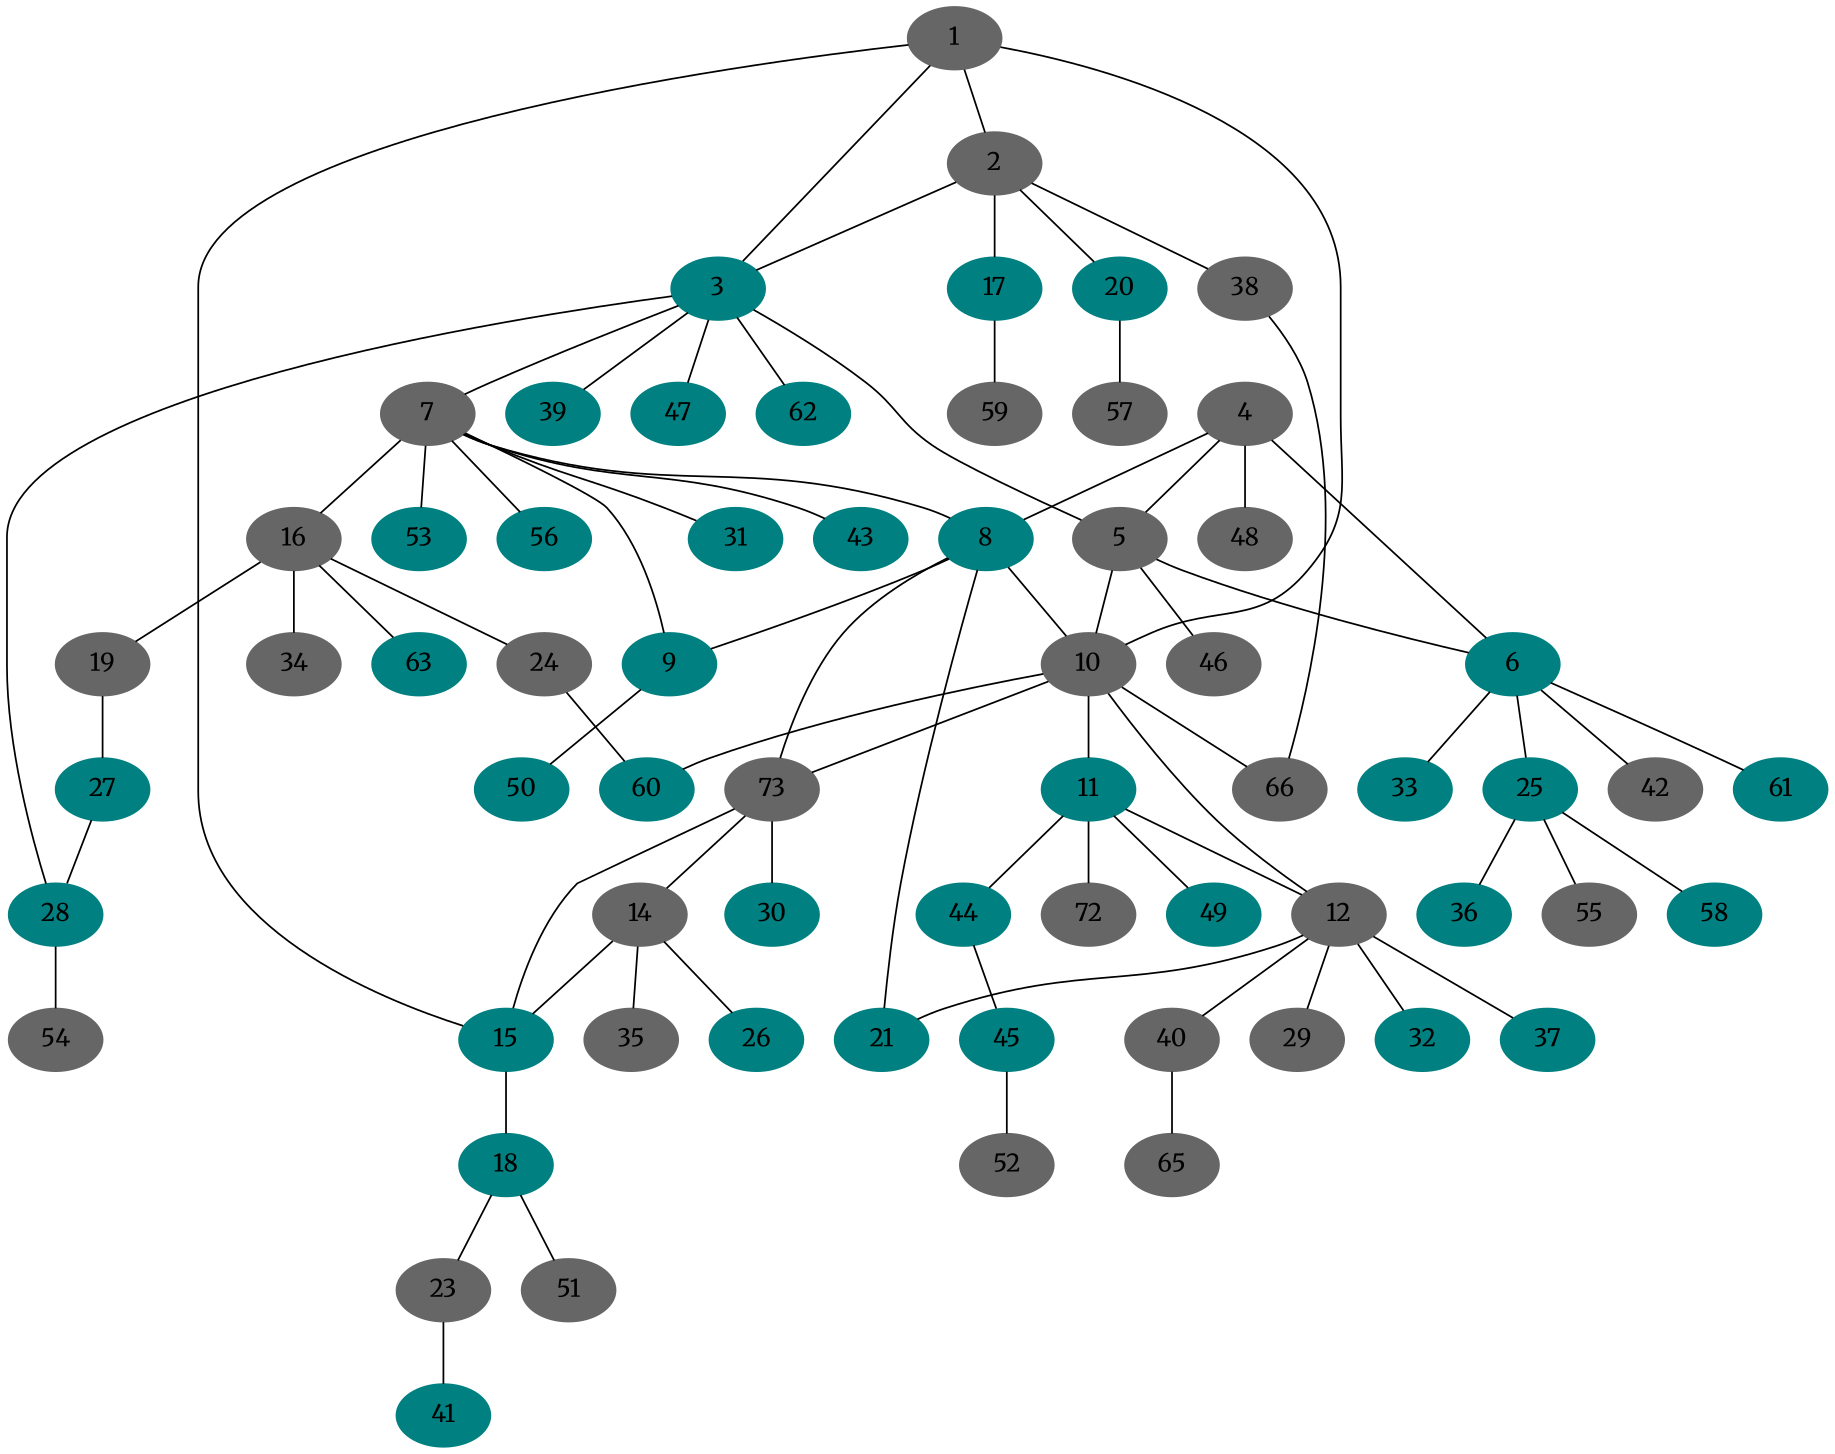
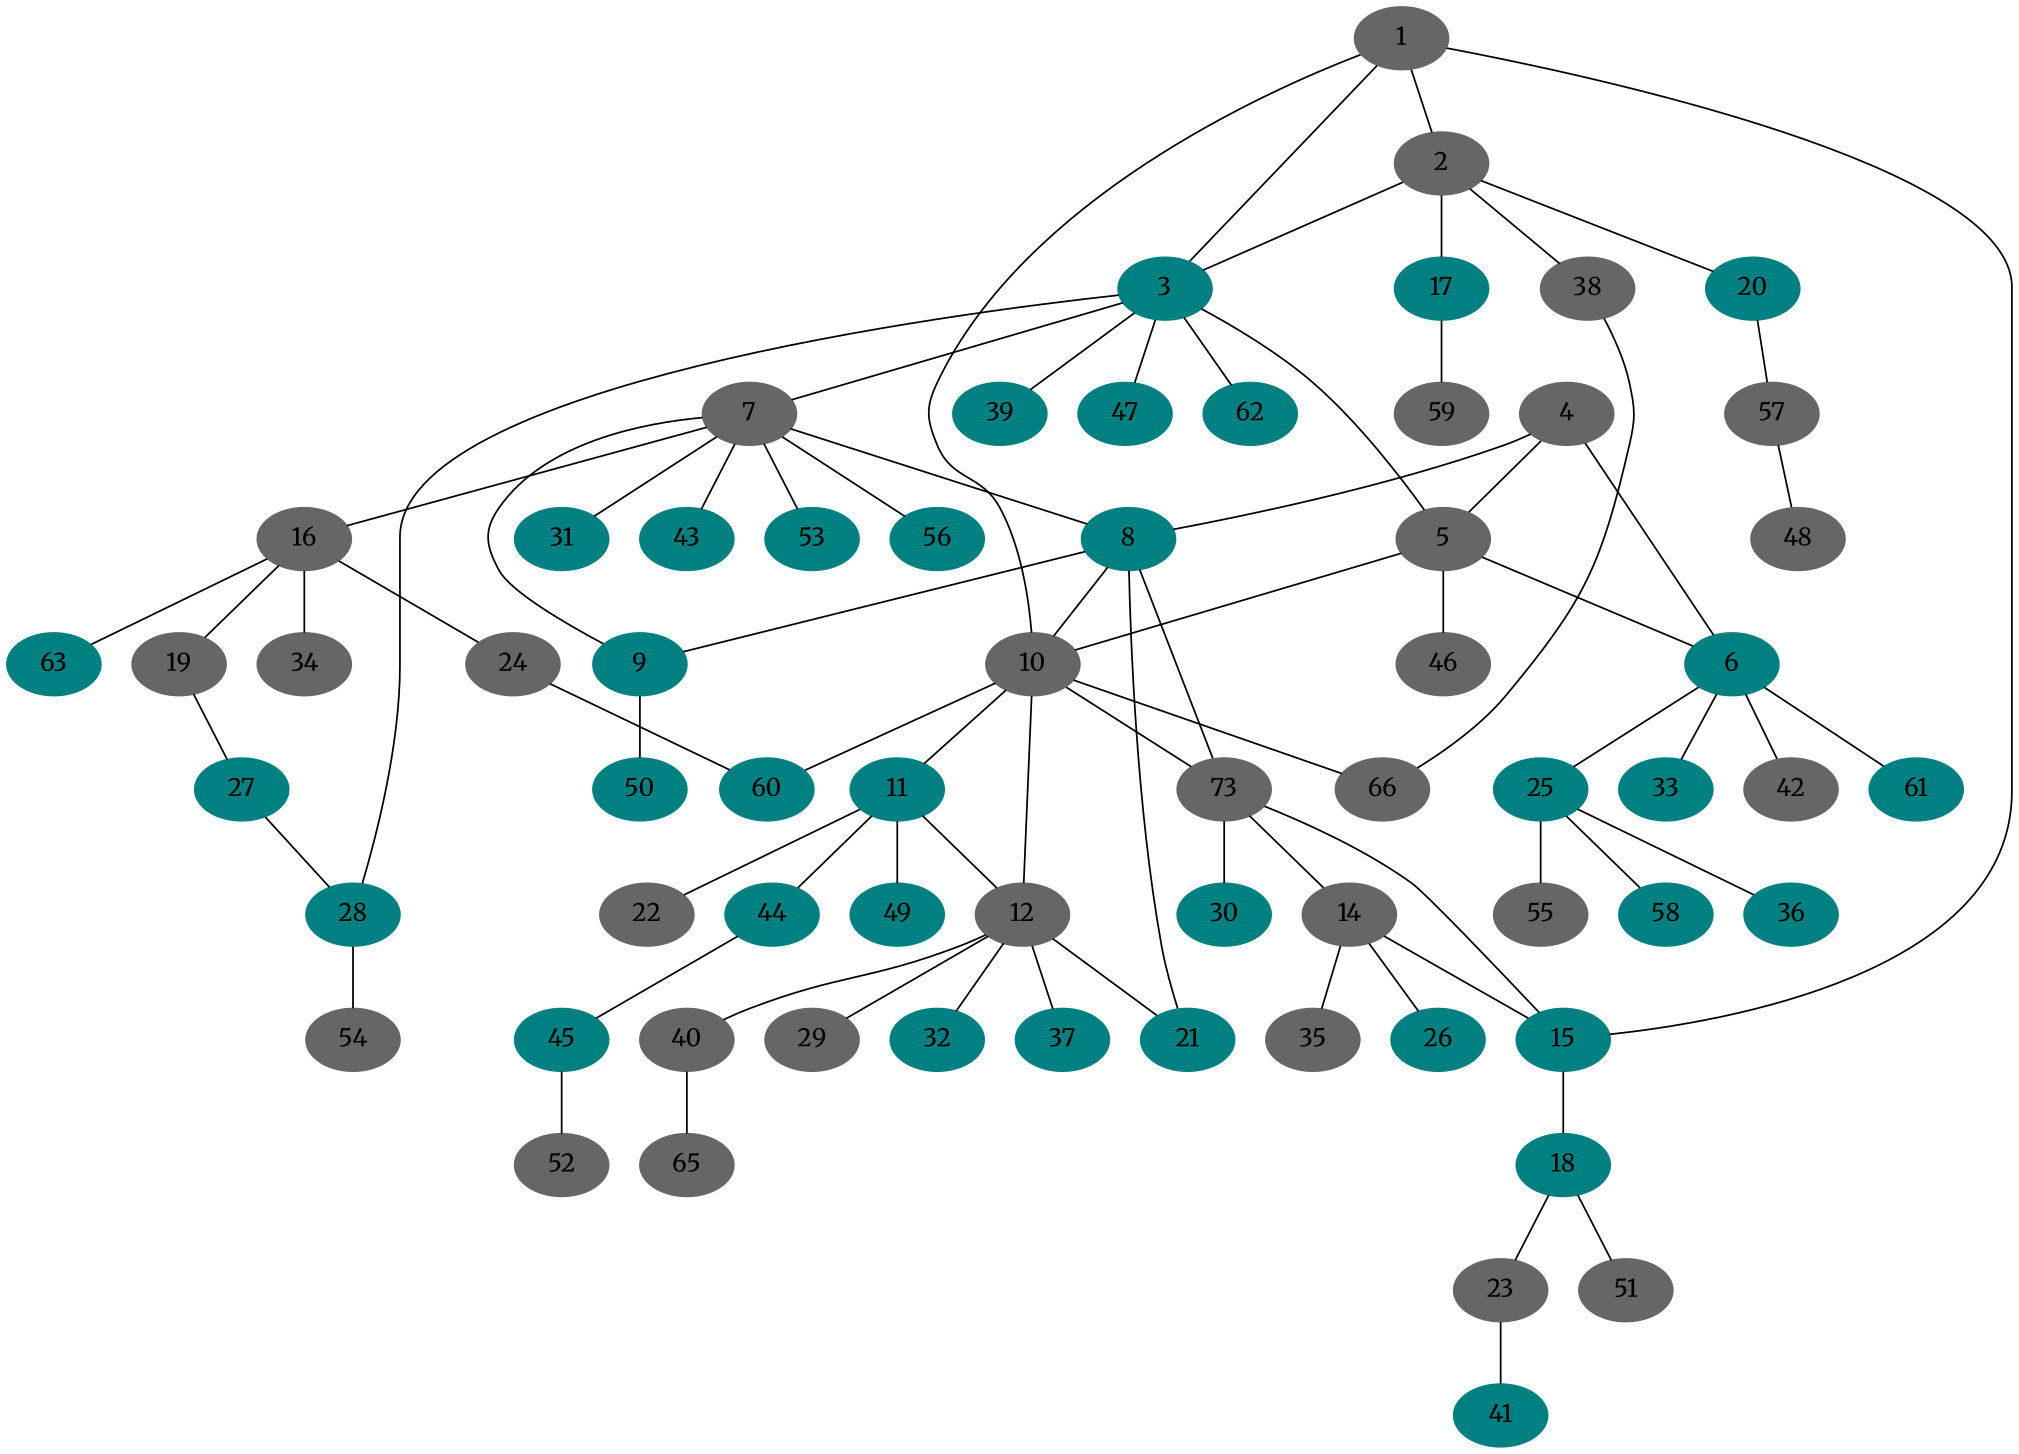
edge "4" -- "48": now "57" -- "48"
node "72": label "72" -> "22"
